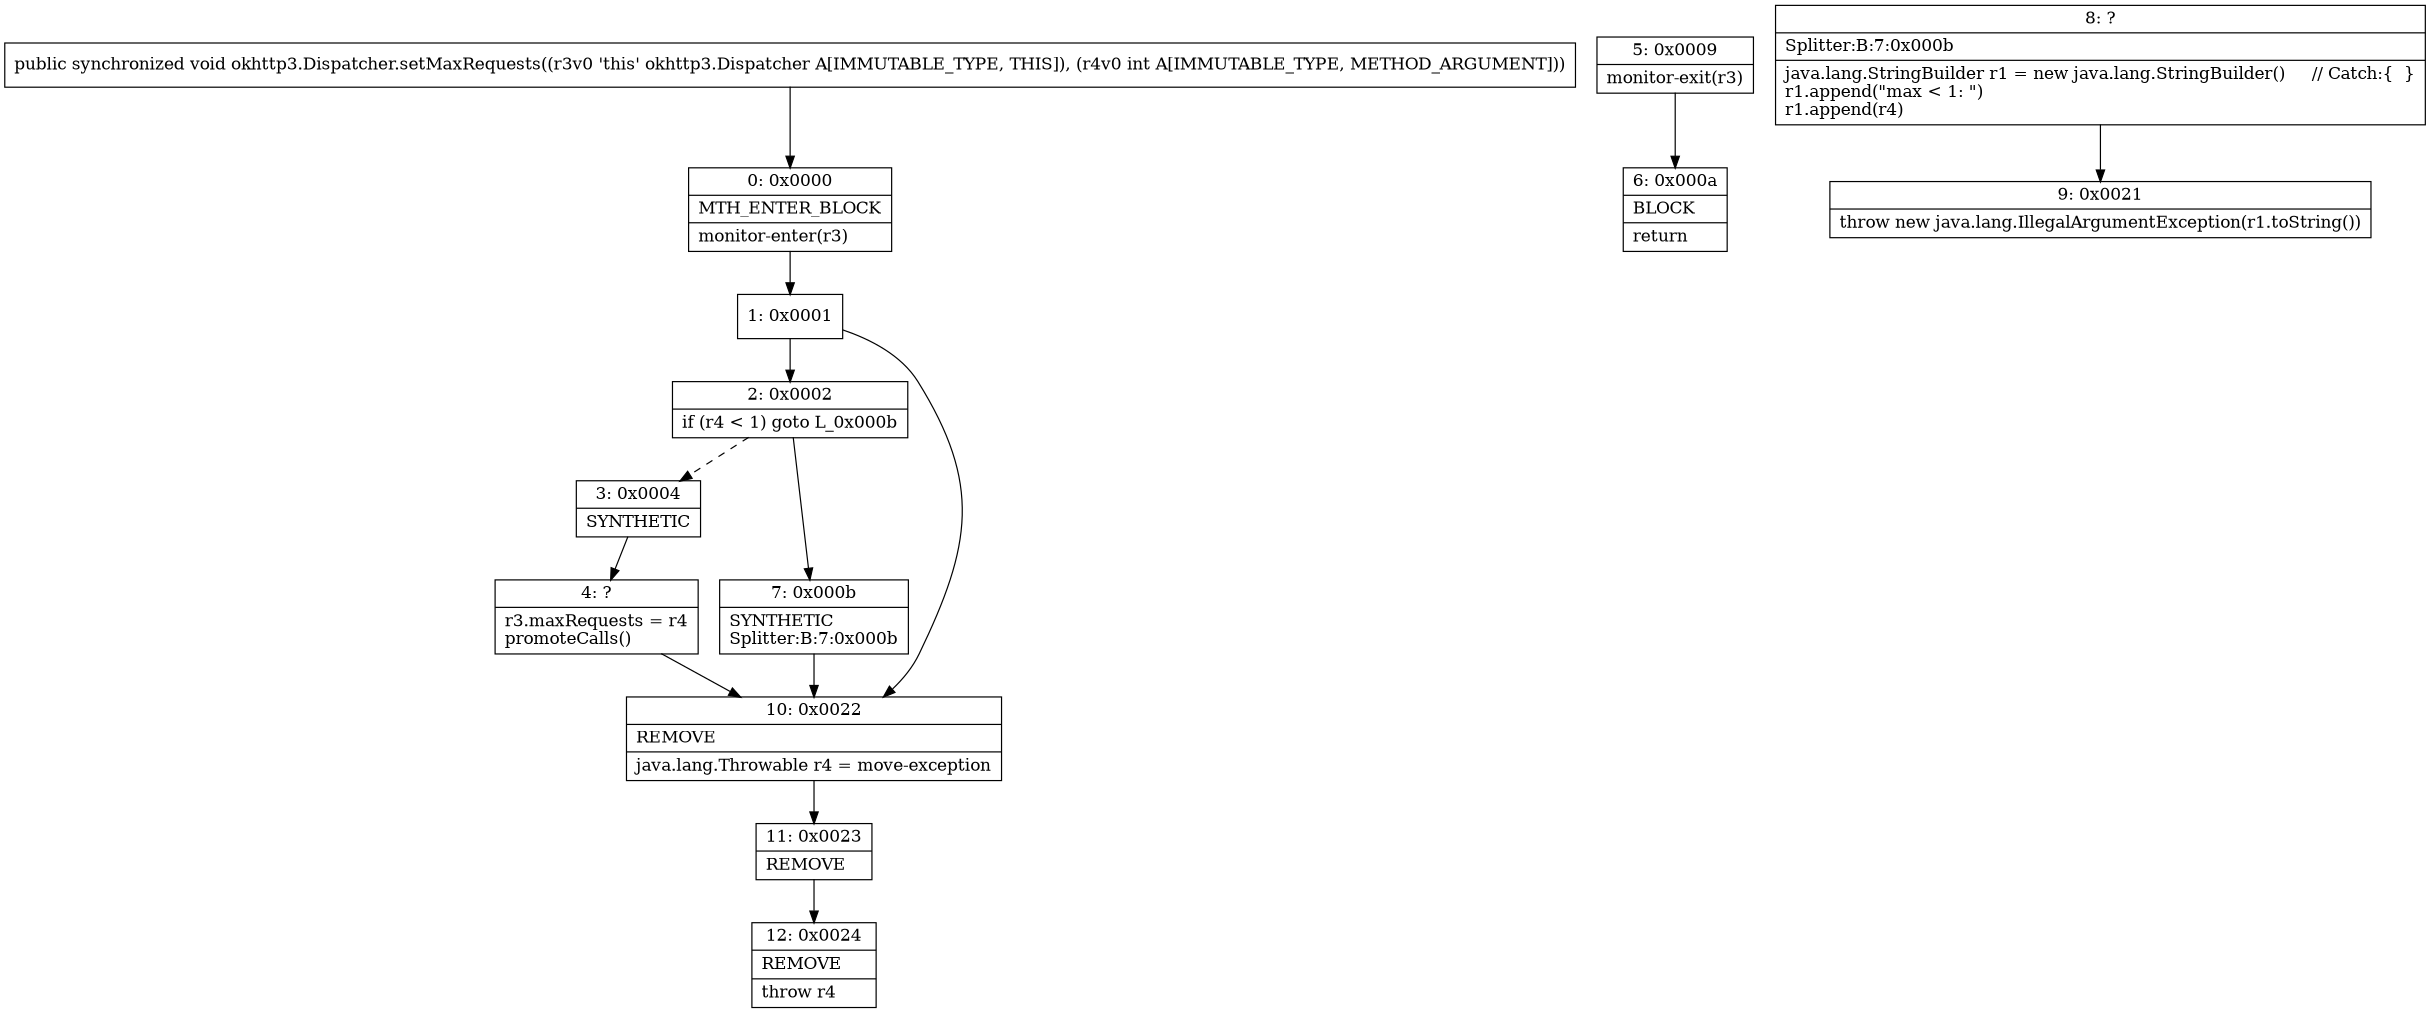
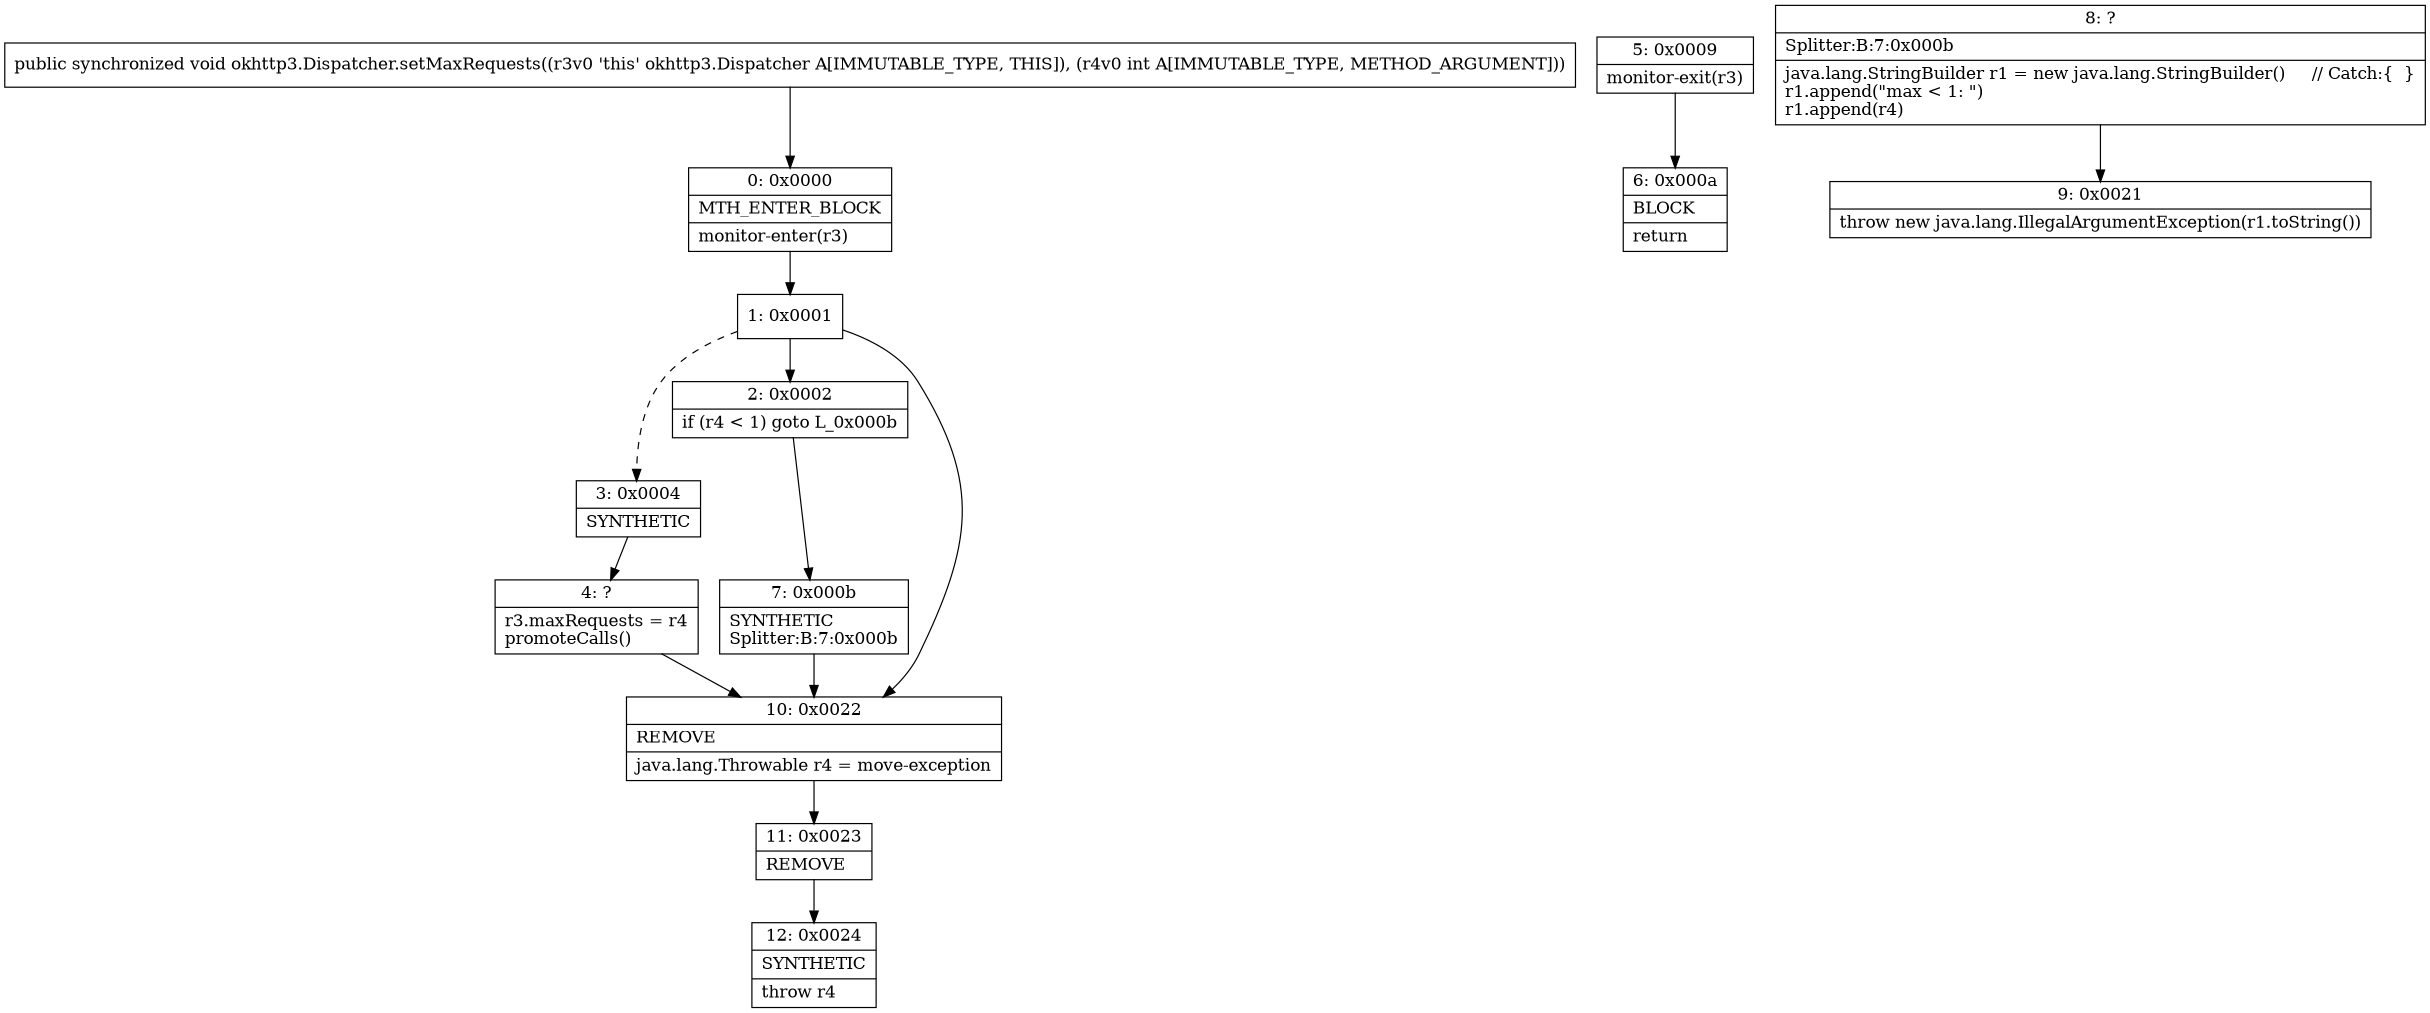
edge "2: 0x0002" -> "3: 0x0004": now "1: 0x0001" -> "3: 0x0004"
node "12: 0x0024": text "REMOVE" -> "SYNTHETIC"
